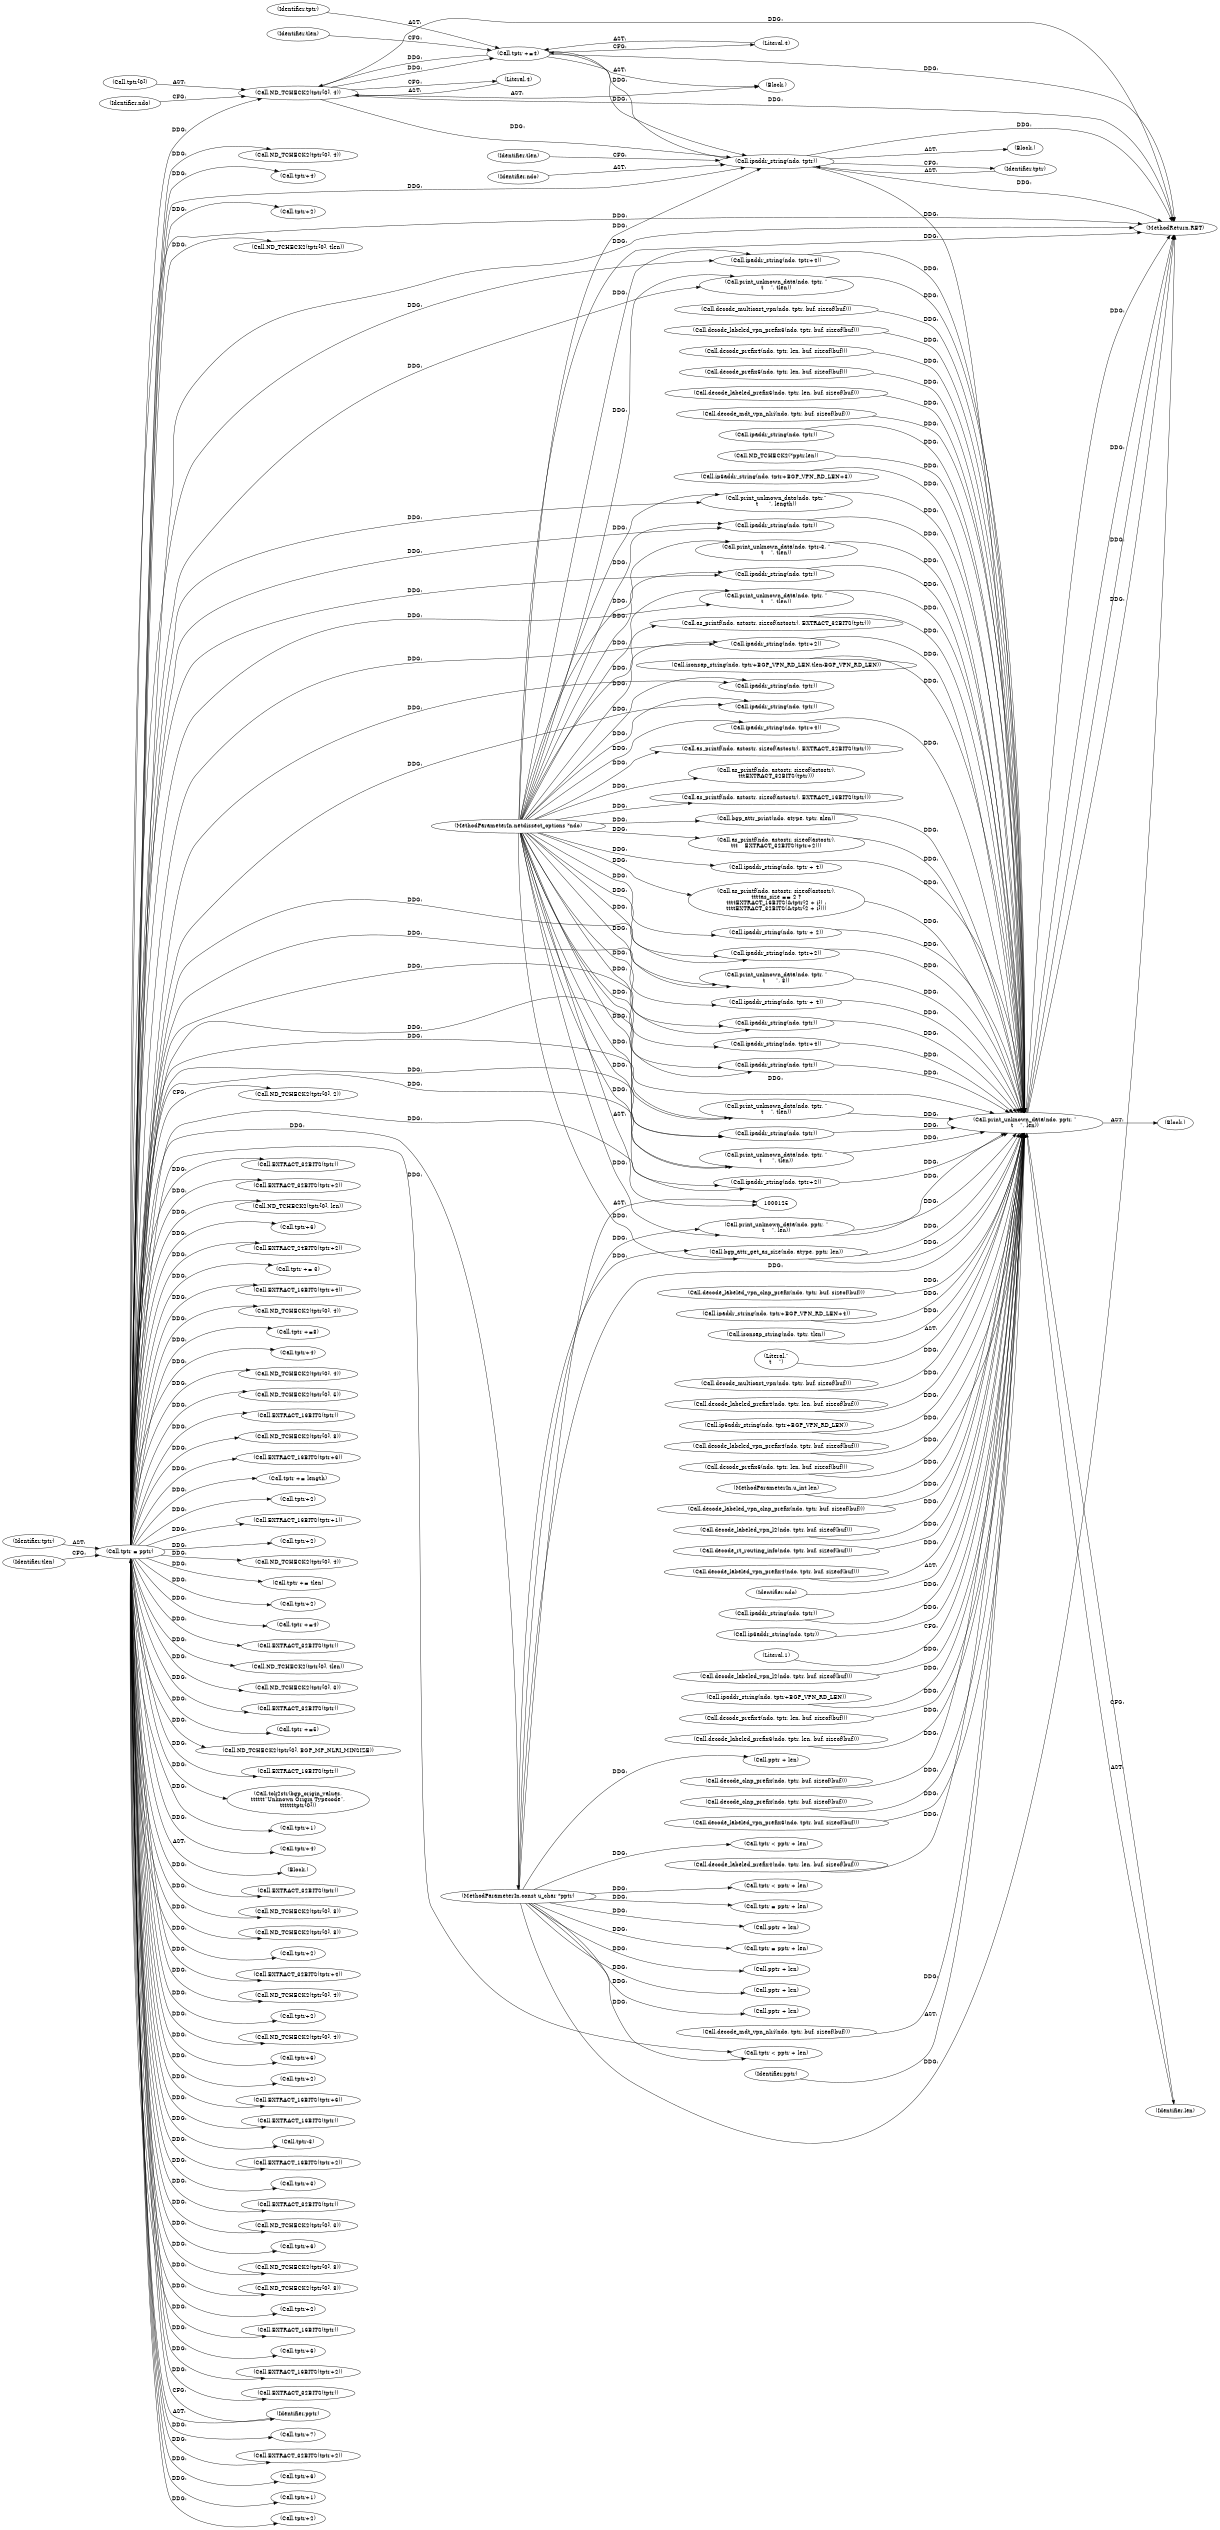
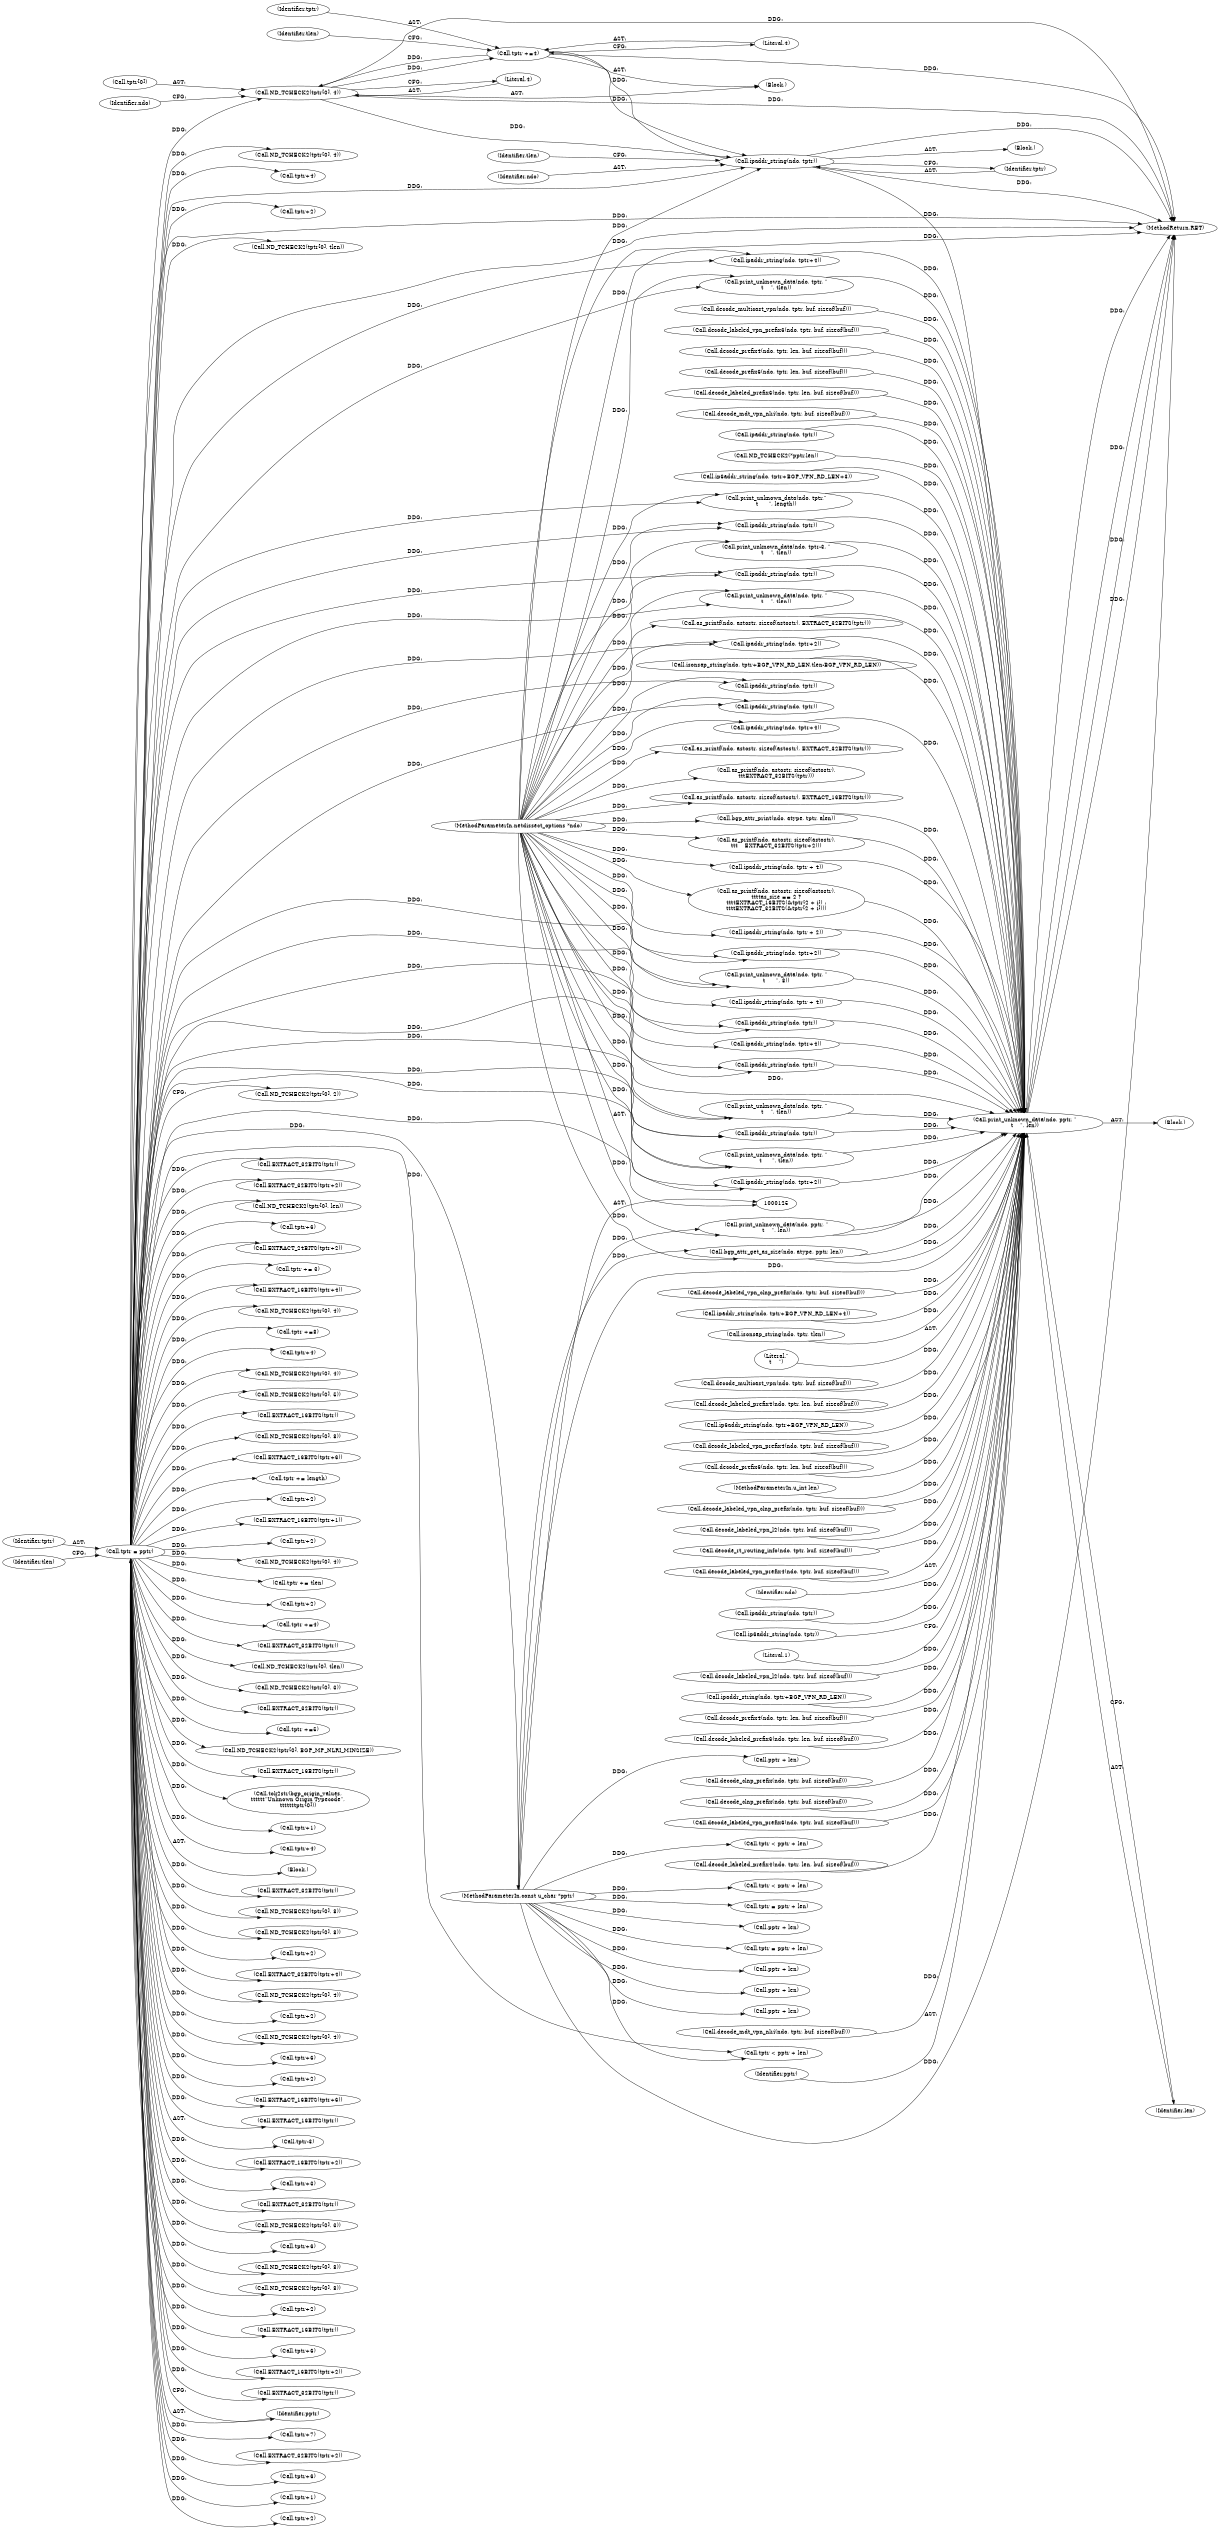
edge "(Call,tptr = pptr)" -> "(Call,tptr-3)": label "DDG: " -> "AST: "
